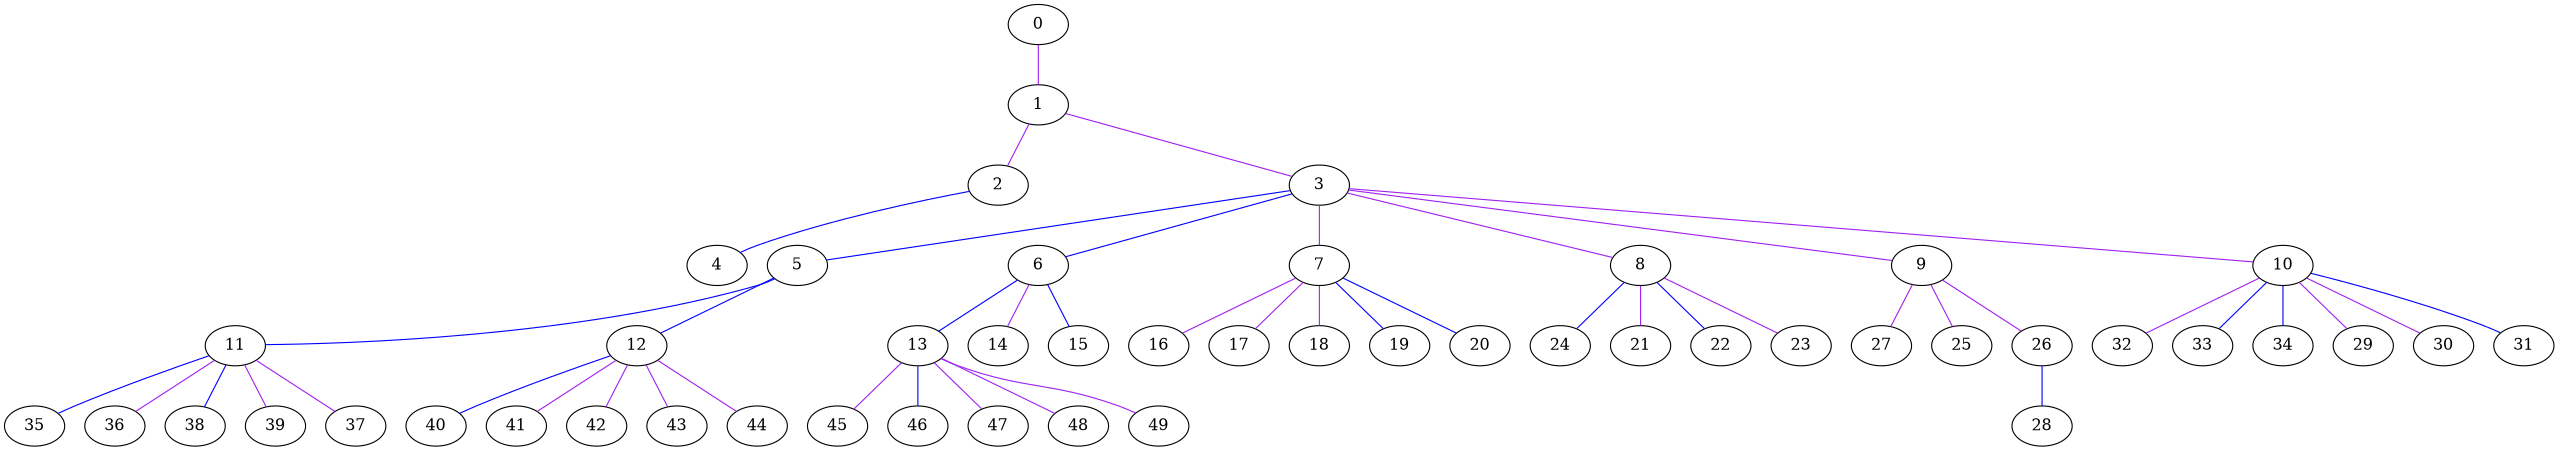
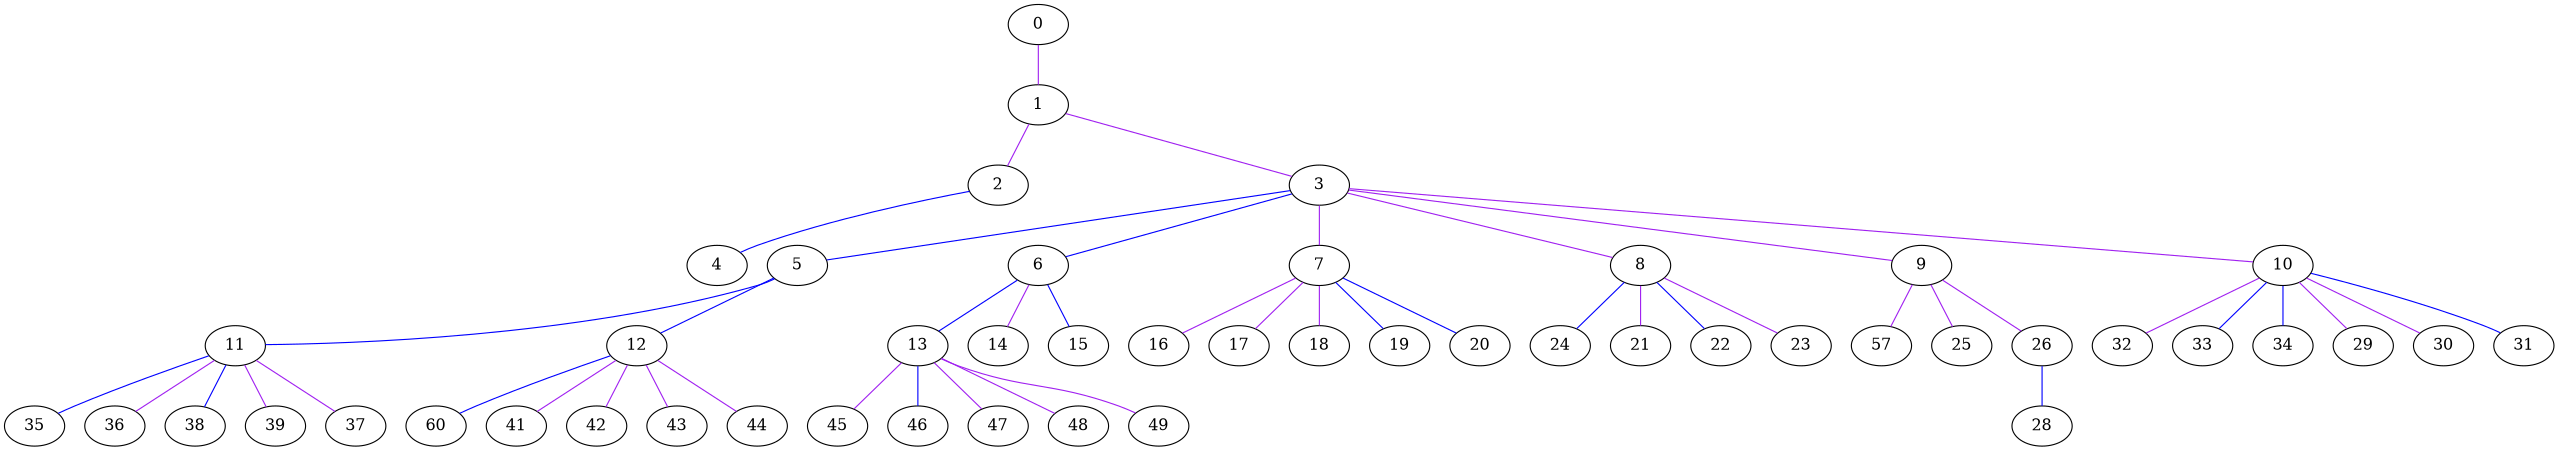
node "27": label "27" -> "57"
node "40": label "40" -> "60"
